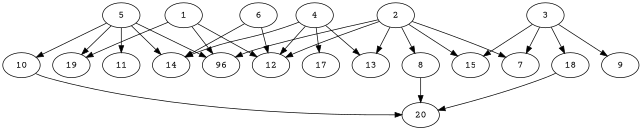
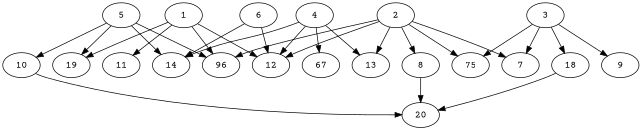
edge "5" -> "11": now "1" -> "11"
node "17": label "17" -> "67"
node "15": label "15" -> "75"
